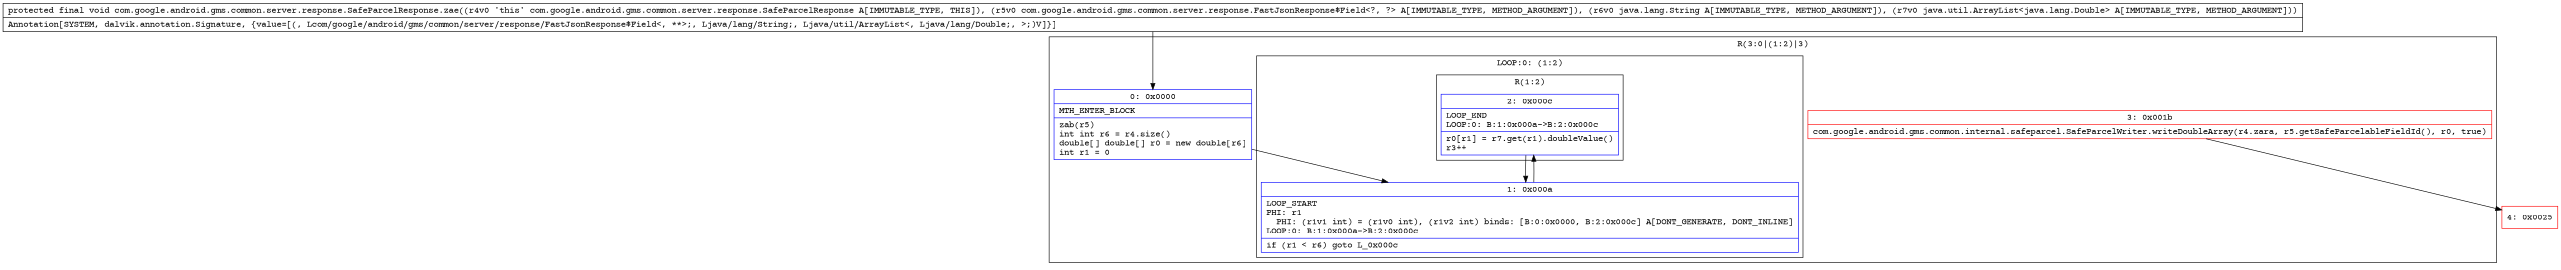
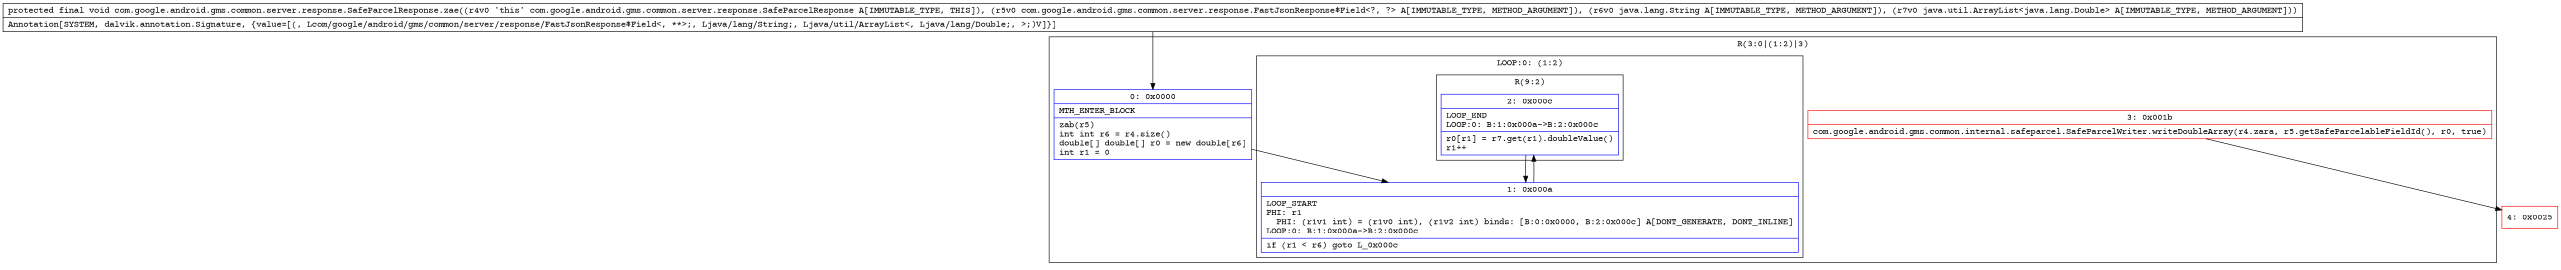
cluster "R(1:2)": label "R(1:2)" -> "R(9:2)"
node "2: 0x000c": text "r3++" -> "r1++"
